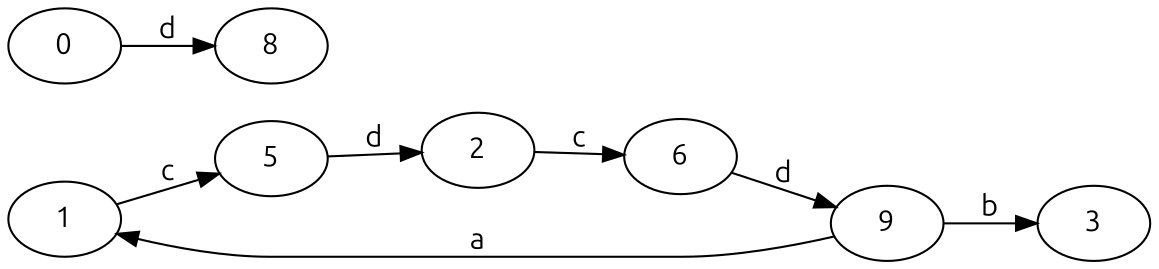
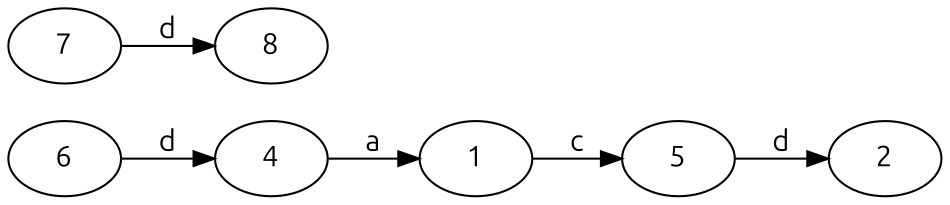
node "0": label "0" -> "7"
edge "2" -> "6": removed, label "c"
node "9": label "9" -> "4"
node "3": removed
